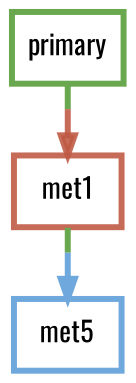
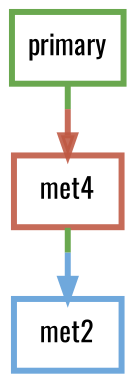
node "met1": label "met1" -> "met4"
node "met5": label "met5" -> "met2"
